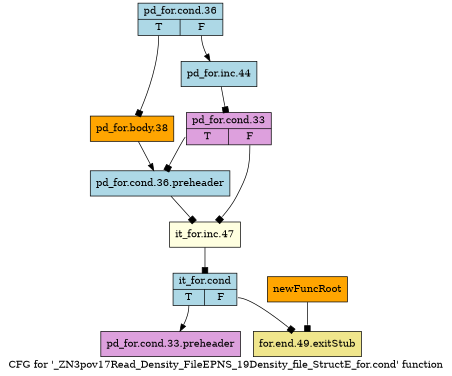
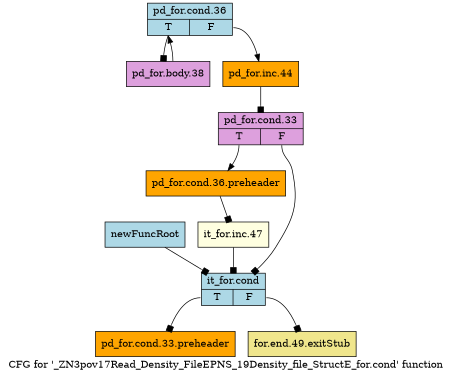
node "pd_for.inc.44": fillcolor lightblue -> orange
node "pd_for.body.38": fillcolor orange -> plum
edge "pd_for.cond.33" -> "pd_for.cond.36.preheader": arrowhead box -> normal
edge "pd_for.body.38" -> "pd_for.cond.36.preheader": now "pd_for.body.38" -> "pd_for.cond.36"
node "pd_for.cond.36.preheader": fillcolor lightblue -> orange
edge "pd_for.cond.33" -> "it_for.inc.47": now "pd_for.cond.33" -> "it_for.cond"
node "newFuncRoot": fillcolor orange -> lightblue
edge "newFuncRoot" -> "for.end.49.exitStub": now "newFuncRoot" -> "it_for.cond"
edge "it_for.cond" -> "pd_for.cond.33.preheader": arrowhead normal -> box
node "pd_for.cond.33.preheader": fillcolor plum -> orange
